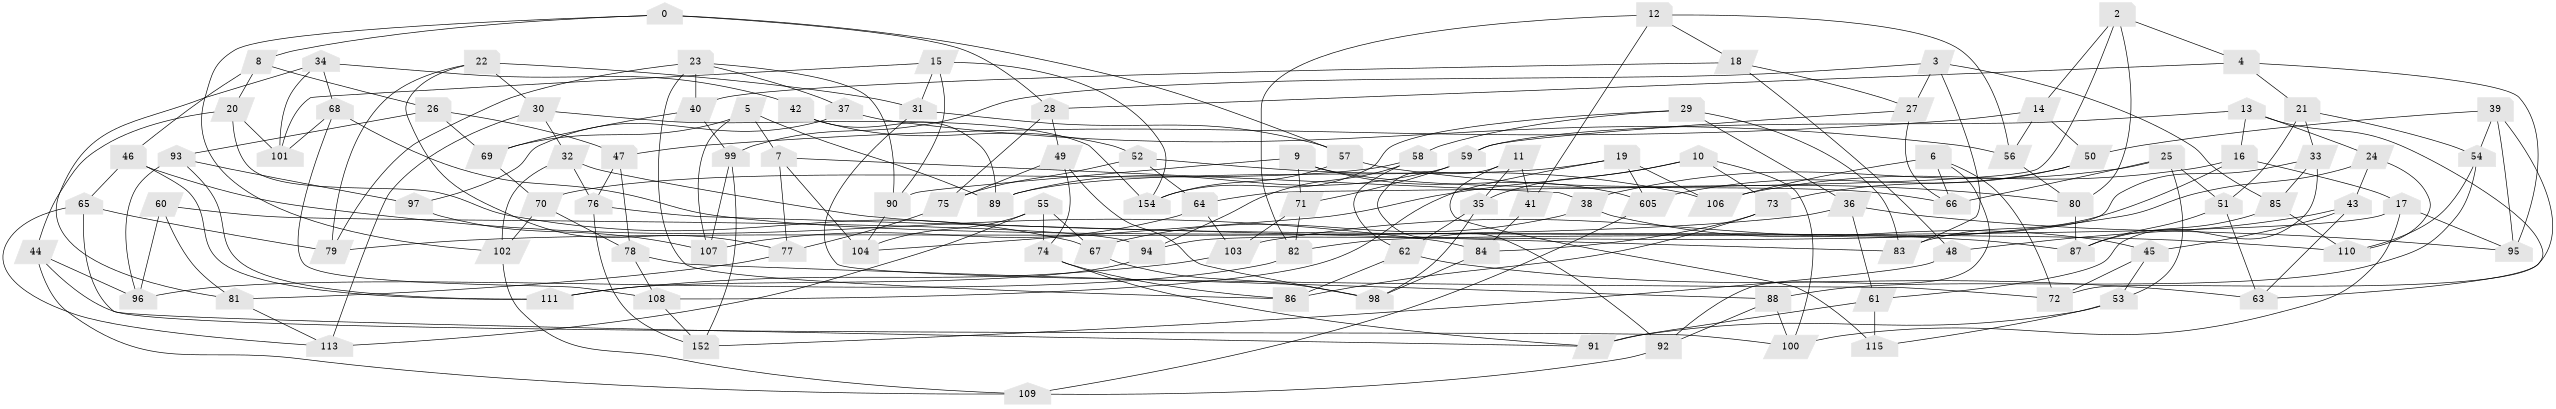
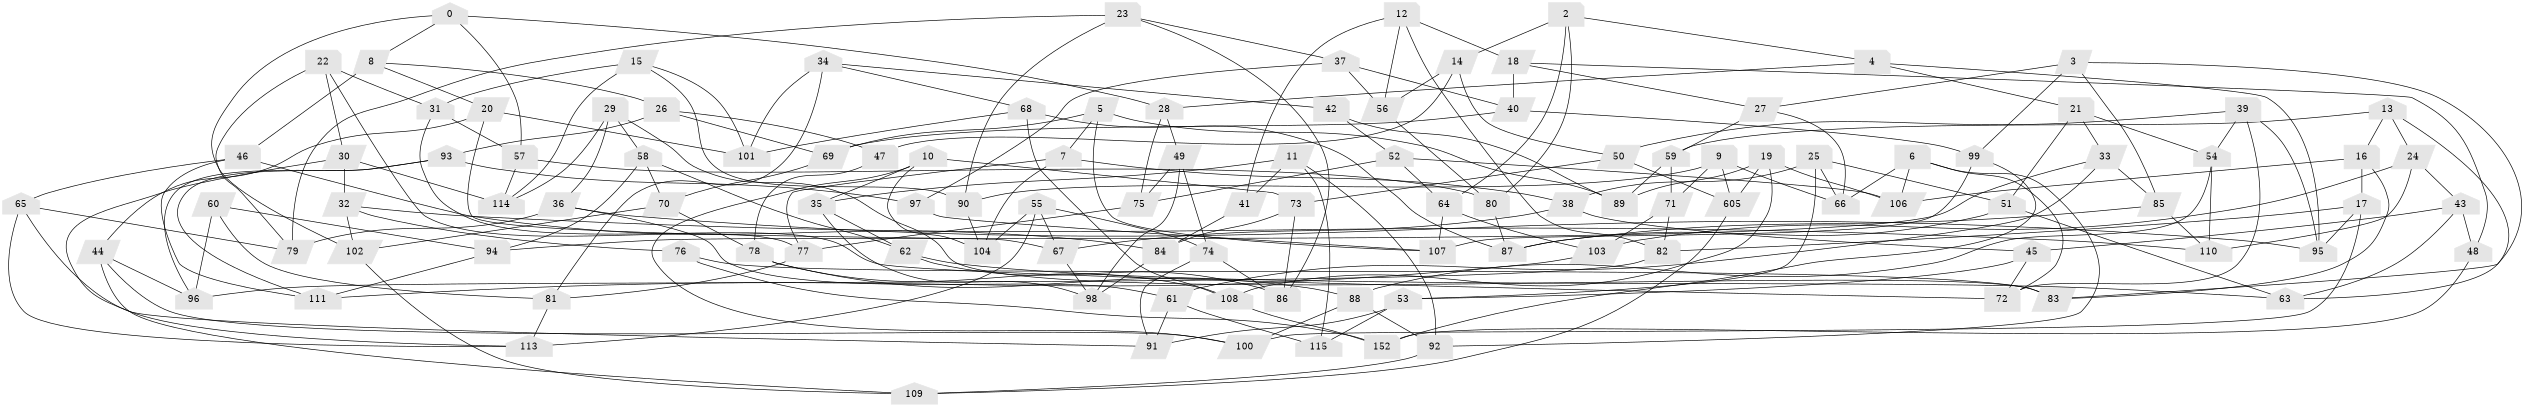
edge "23" -- "40": now "37" -- "40"
edge "47" -- "76": removed
node "154": label "154" -> "114"
